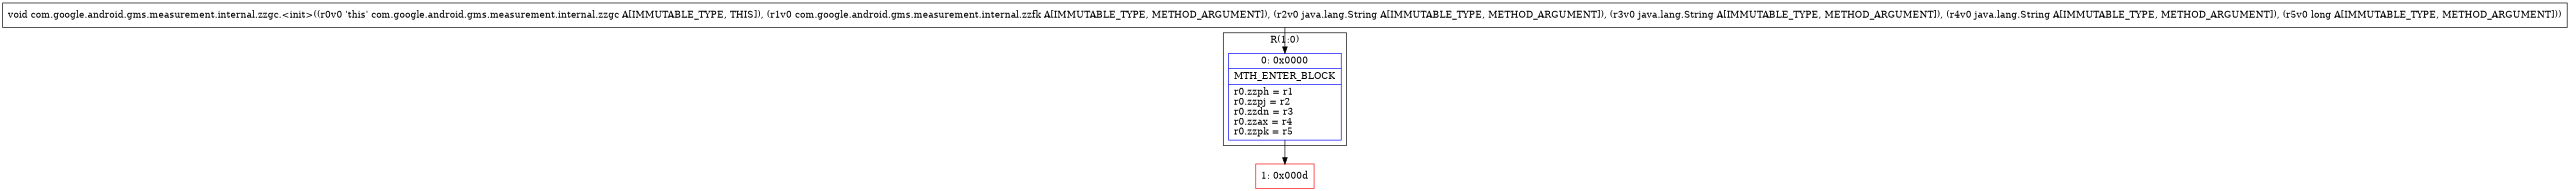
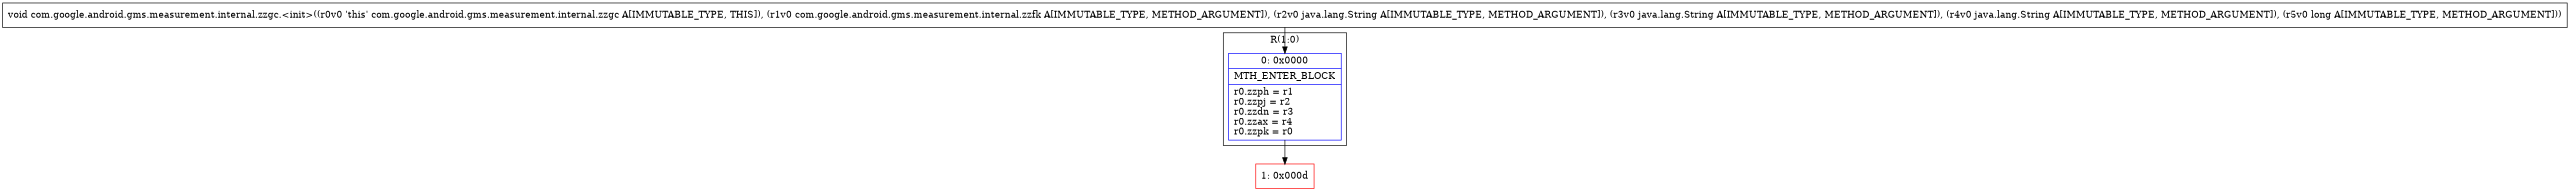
node "0: 0x0000": text "r0.zzpk = r5" -> "r0.zzpk = r0"
